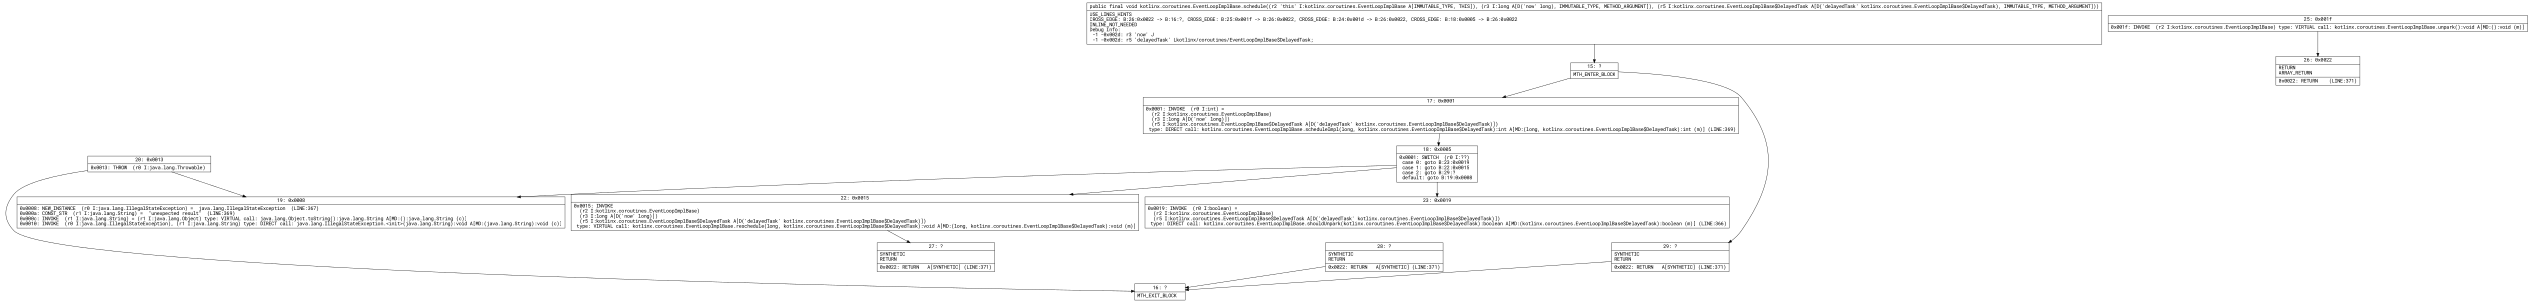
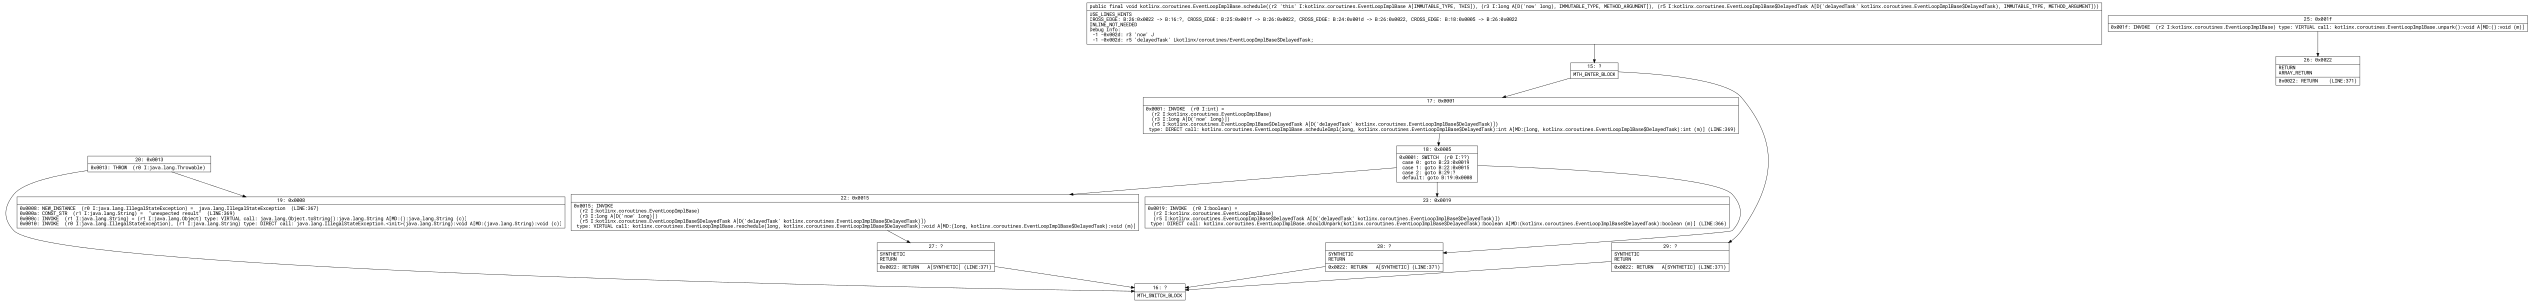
edge "18: 0x0005" -> "19: 0x0008": now "18: 0x0005" -> "28: ?"
edge "27: ?" -> "16: ?": added
node "16: ?": text "MTH_EXIT_BLOCK" -> "MTH_SWITCH_BLOCK"
